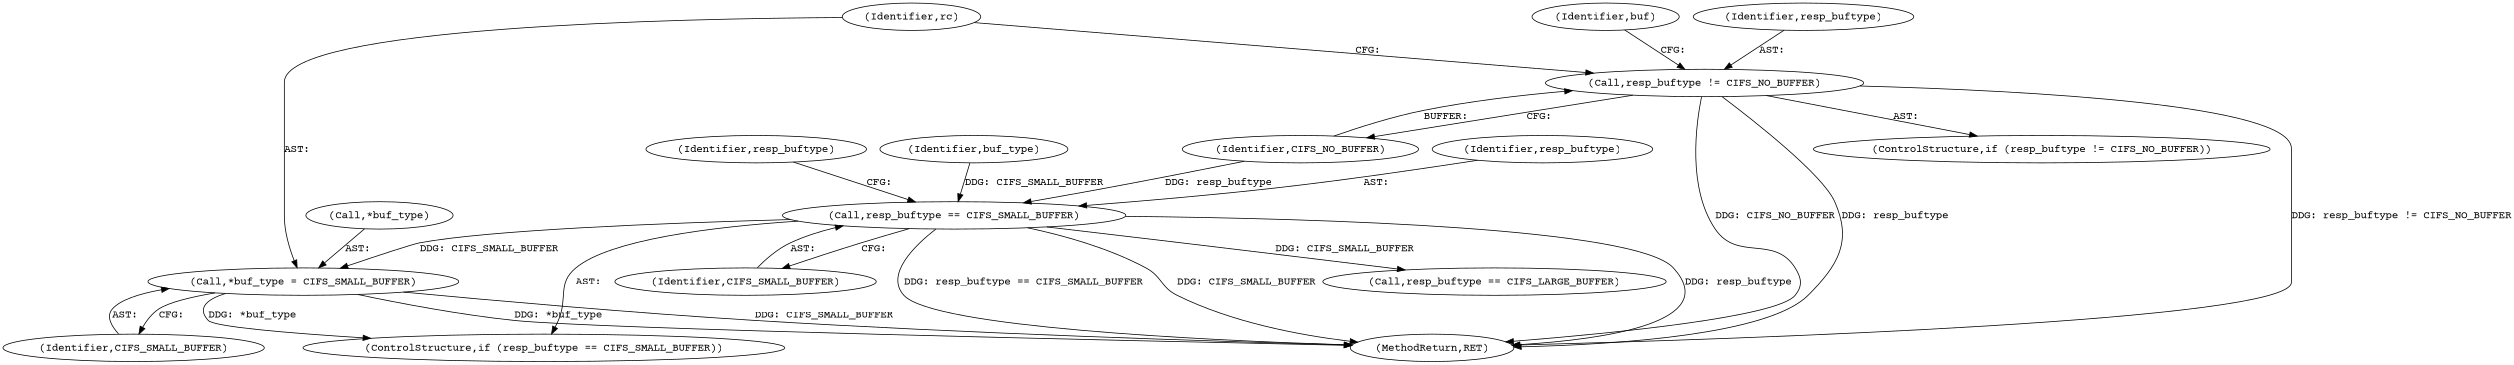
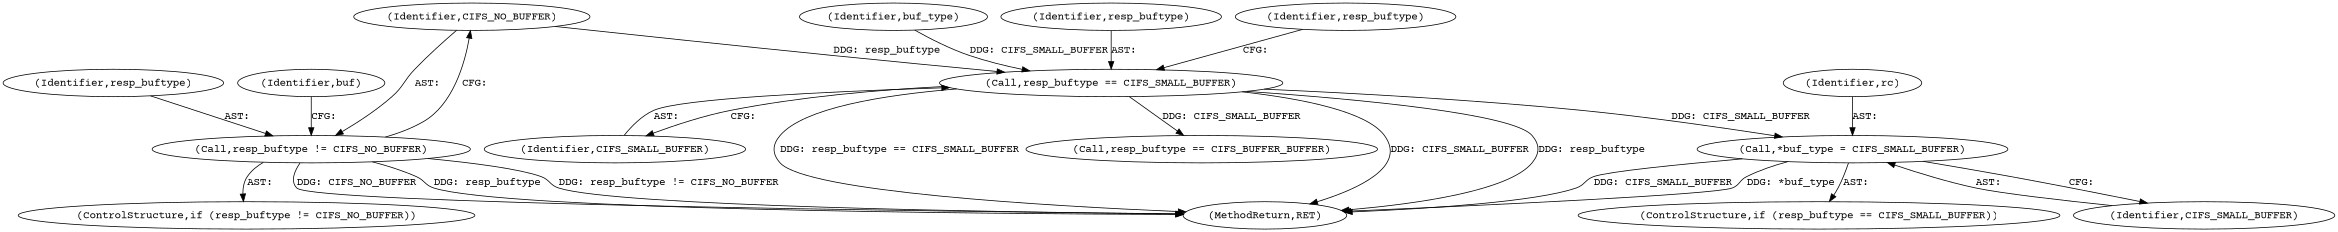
edge "(Identifier,rc)" -> "(Call,resp_buftype != CIFS_NO_BUFFER)": removed, label "CFG:"
edge "(Identifier,CIFS_NO_BUFFER)" -> "(Call,resp_buftype != CIFS_NO_BUFFER)": label "BUFFER: " -> "AST: "
node "(Call,*buf_type)": removed
edge "(Call,resp_buftype == CIFS_SMALL_BUFFER)" -> "(ControlStructure,if (resp_buftype == CIFS_SMALL_BUFFER))": removed, label "AST:"
node "(Call,resp_buftype == CIFS_LARGE_BUFFER)": label "(Call,resp_buftype == CIFS_LARGE_BUFFER)" -> "(Call,resp_buftype == CIFS_BUFFER_BUFFER)"
edge "(Call,*buf_type = CIFS_SMALL_BUFFER)" -> "(ControlStructure,if (resp_buftype == CIFS_SMALL_BUFFER))": label "DDG: *buf_type" -> "AST: "
